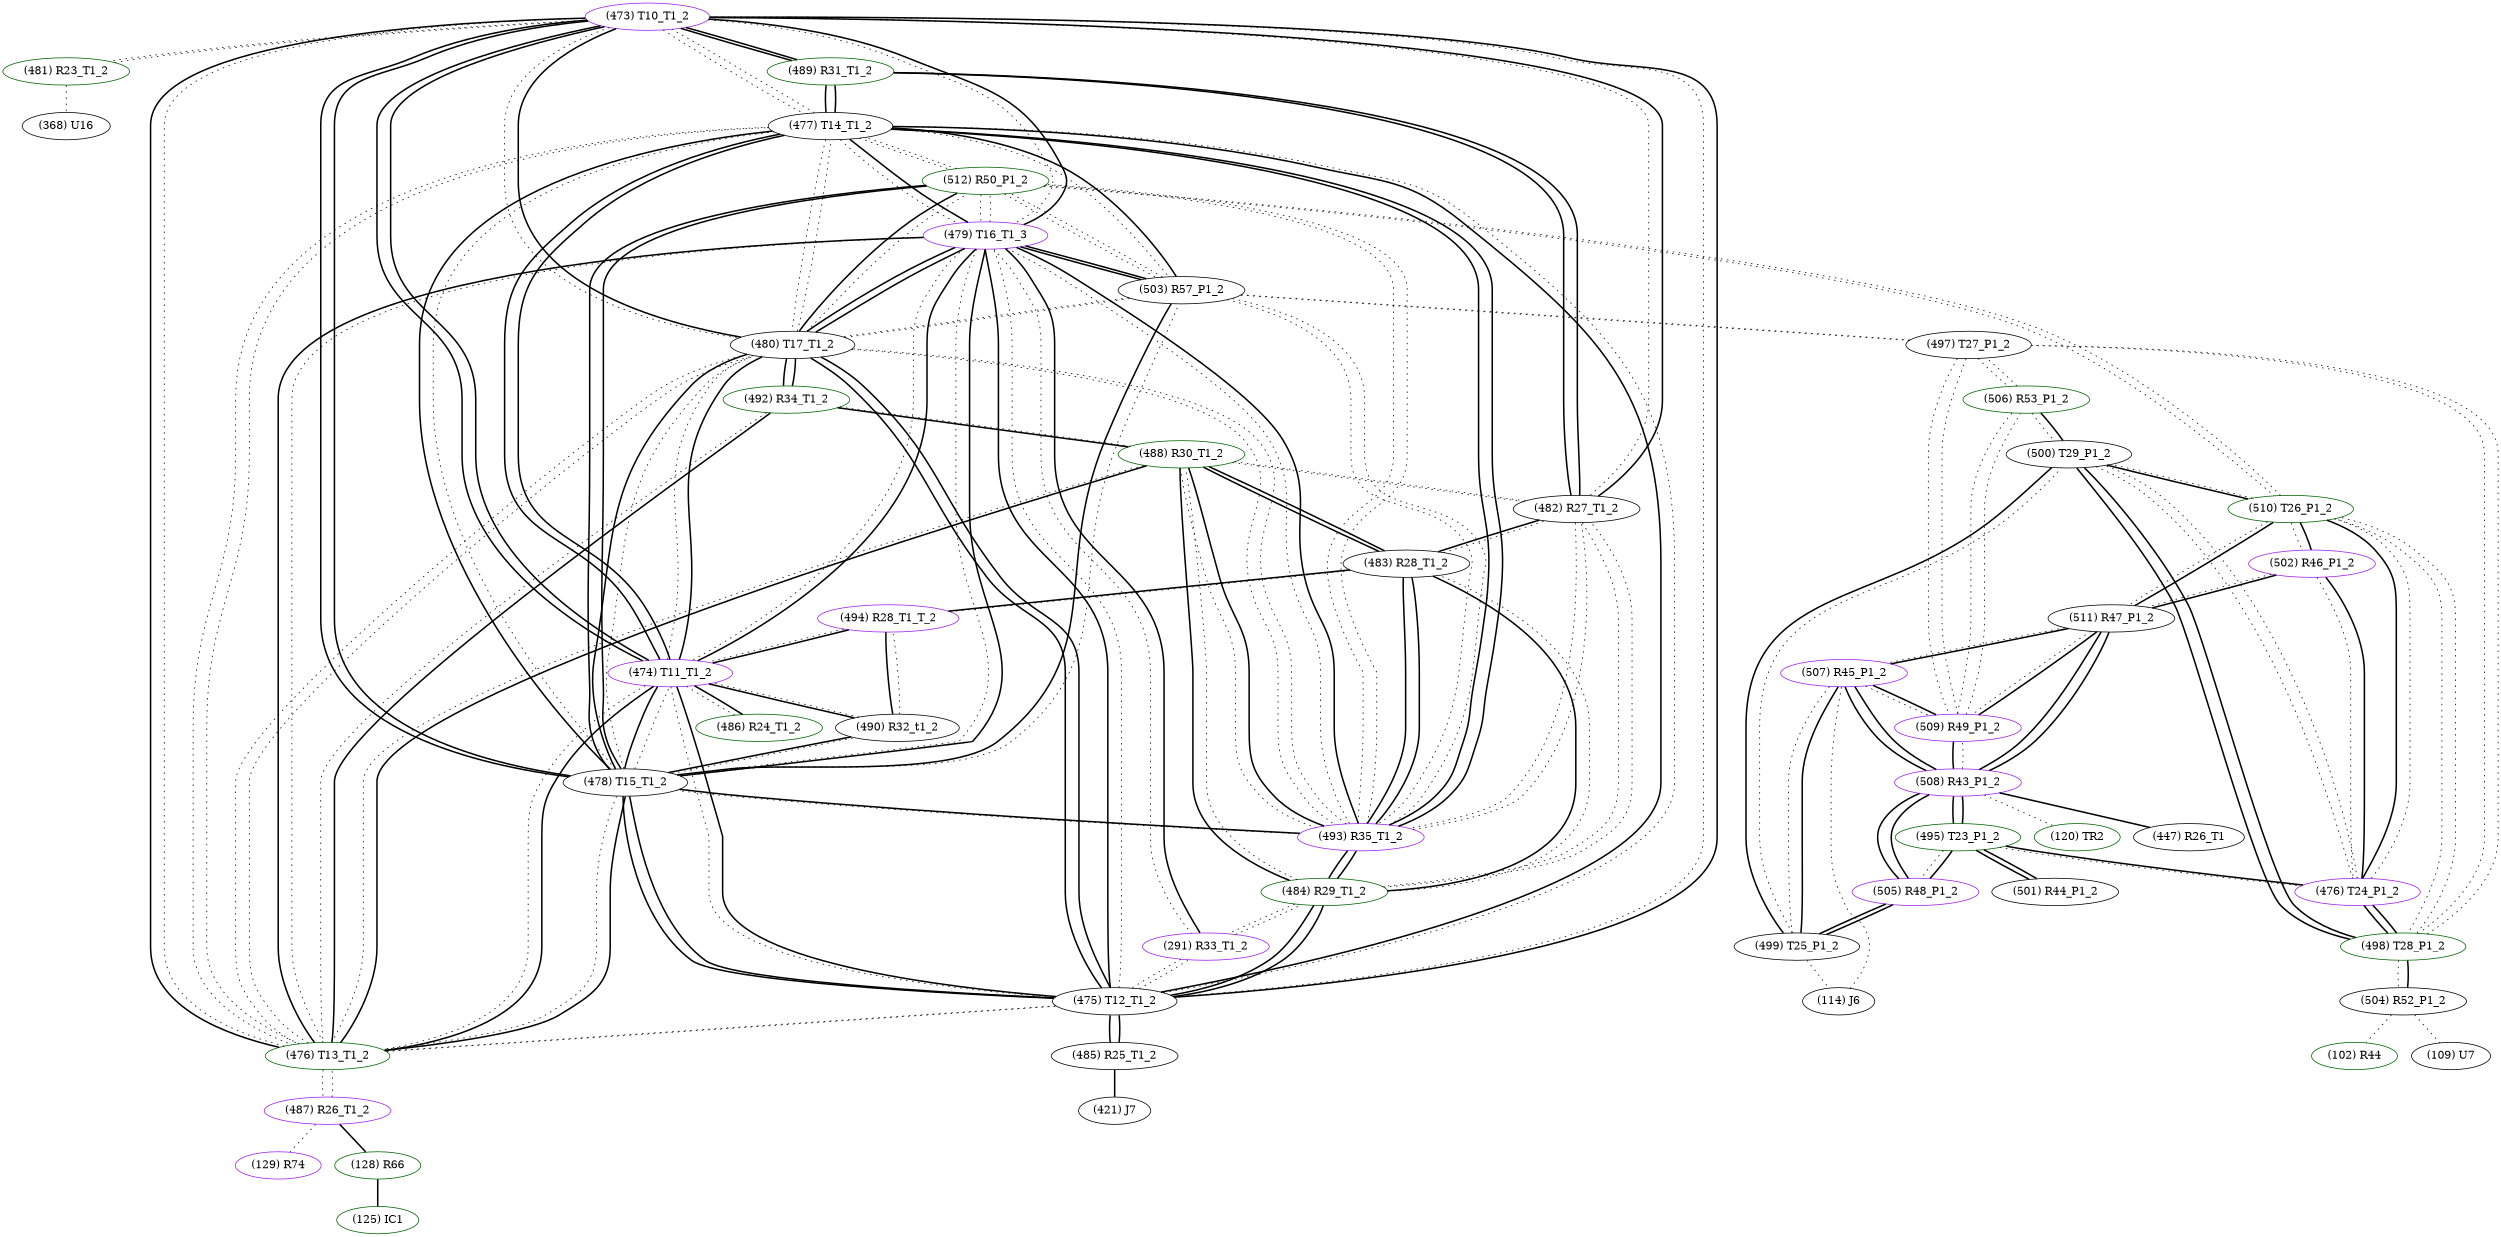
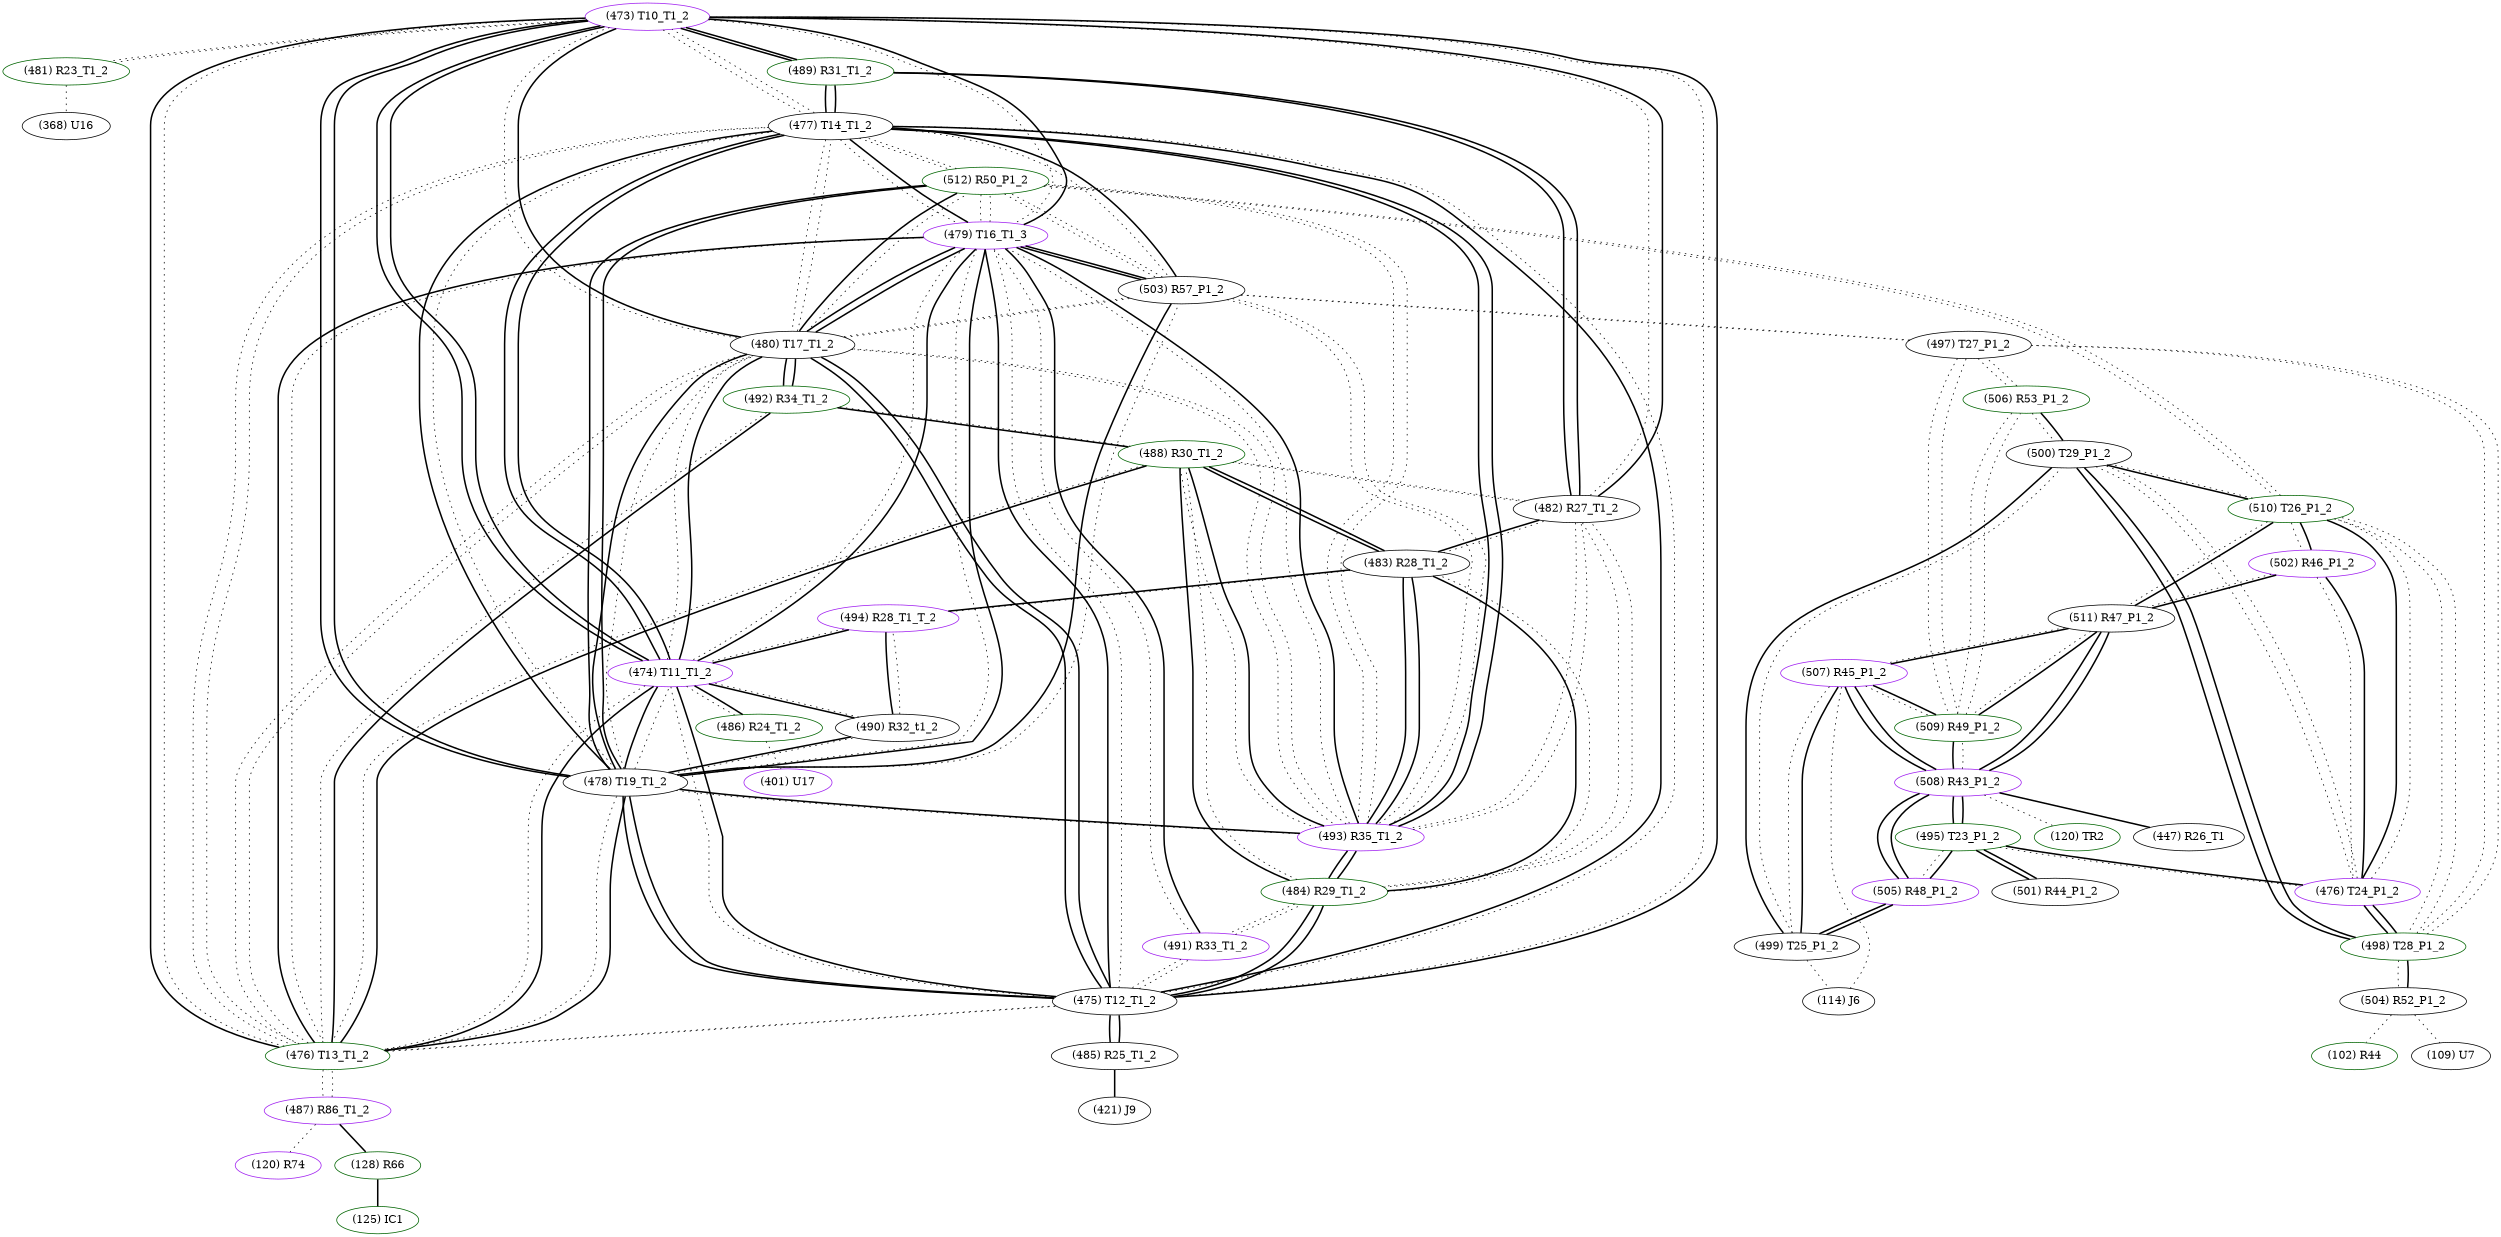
node "(509) R49_P1_2": color purple -> darkgreen
node "(478) T15_T1_2": label "(478) T15_T1_2" -> "(478) T19_T1_2"
node "(401) U17": added
node "(291) R33_T1_2": label "(291) R33_T1_2" -> "(491) R33_T1_2"
node "(487) R26_T1_2": label "(487) R26_T1_2" -> "(487) R86_T1_2"
node "(421) J7": label "(421) J7" -> "(421) J9"
node "(129) R74": label "(129) R74" -> "(120) R74"
